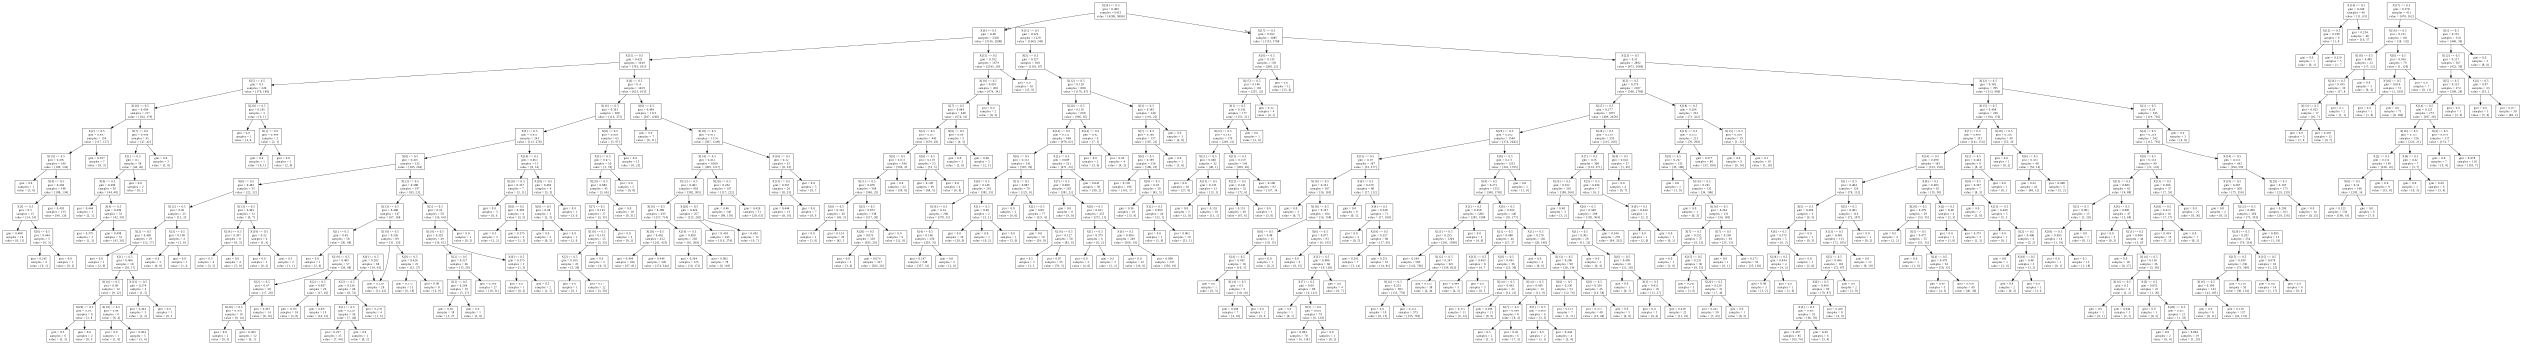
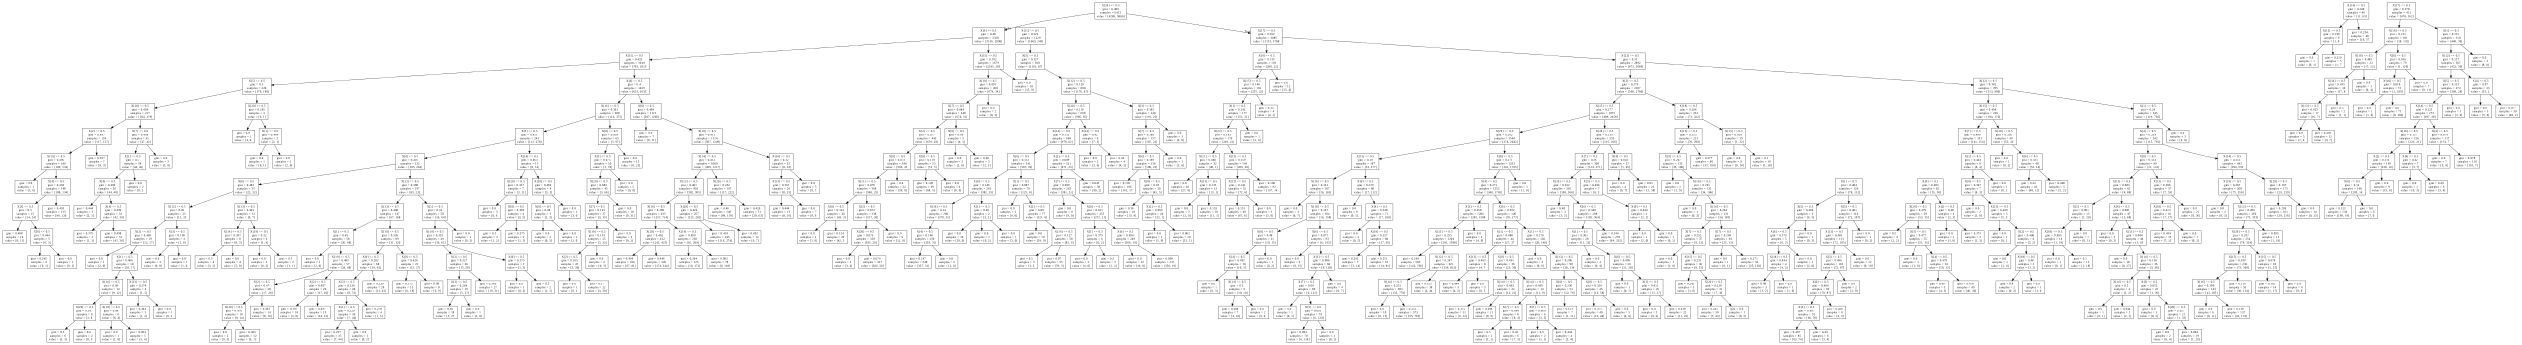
node "X[14] <= 0.5 gini = 0.498 samples = 183 value = [133, 150]": removed
node "gini = 0.05 samples = 23 value = [1, 38]": added
edge "X[19] <= 0.5 gini = 0.326 samples = 89 value = [31, 120]" -> "gini = 0.329 samples = 28 value = [11, 42]": now "X[19] <= 0.5 gini = 0.326 samples = 89 value = [31, 120]" -> "X[0] <= 0.5 gini = 0.282 samples = 68 value = [19, 93]"
